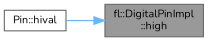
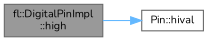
edge "Pin::hival" -> "fl::DigitalPinImpl ::high": reversed
